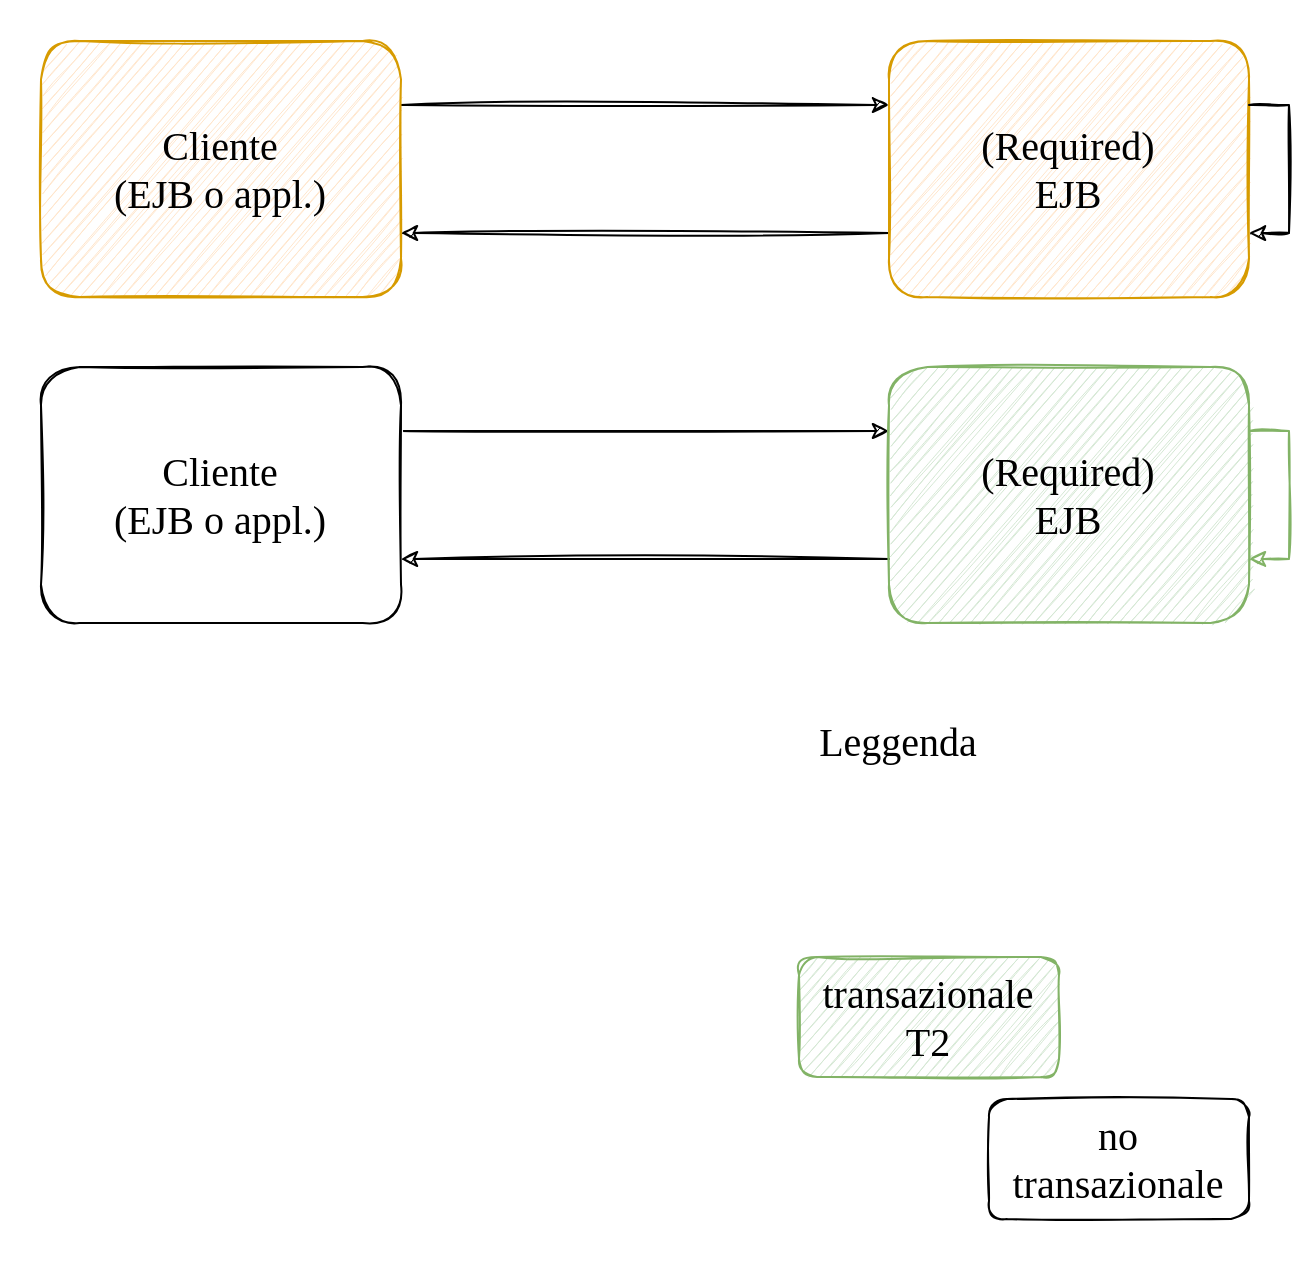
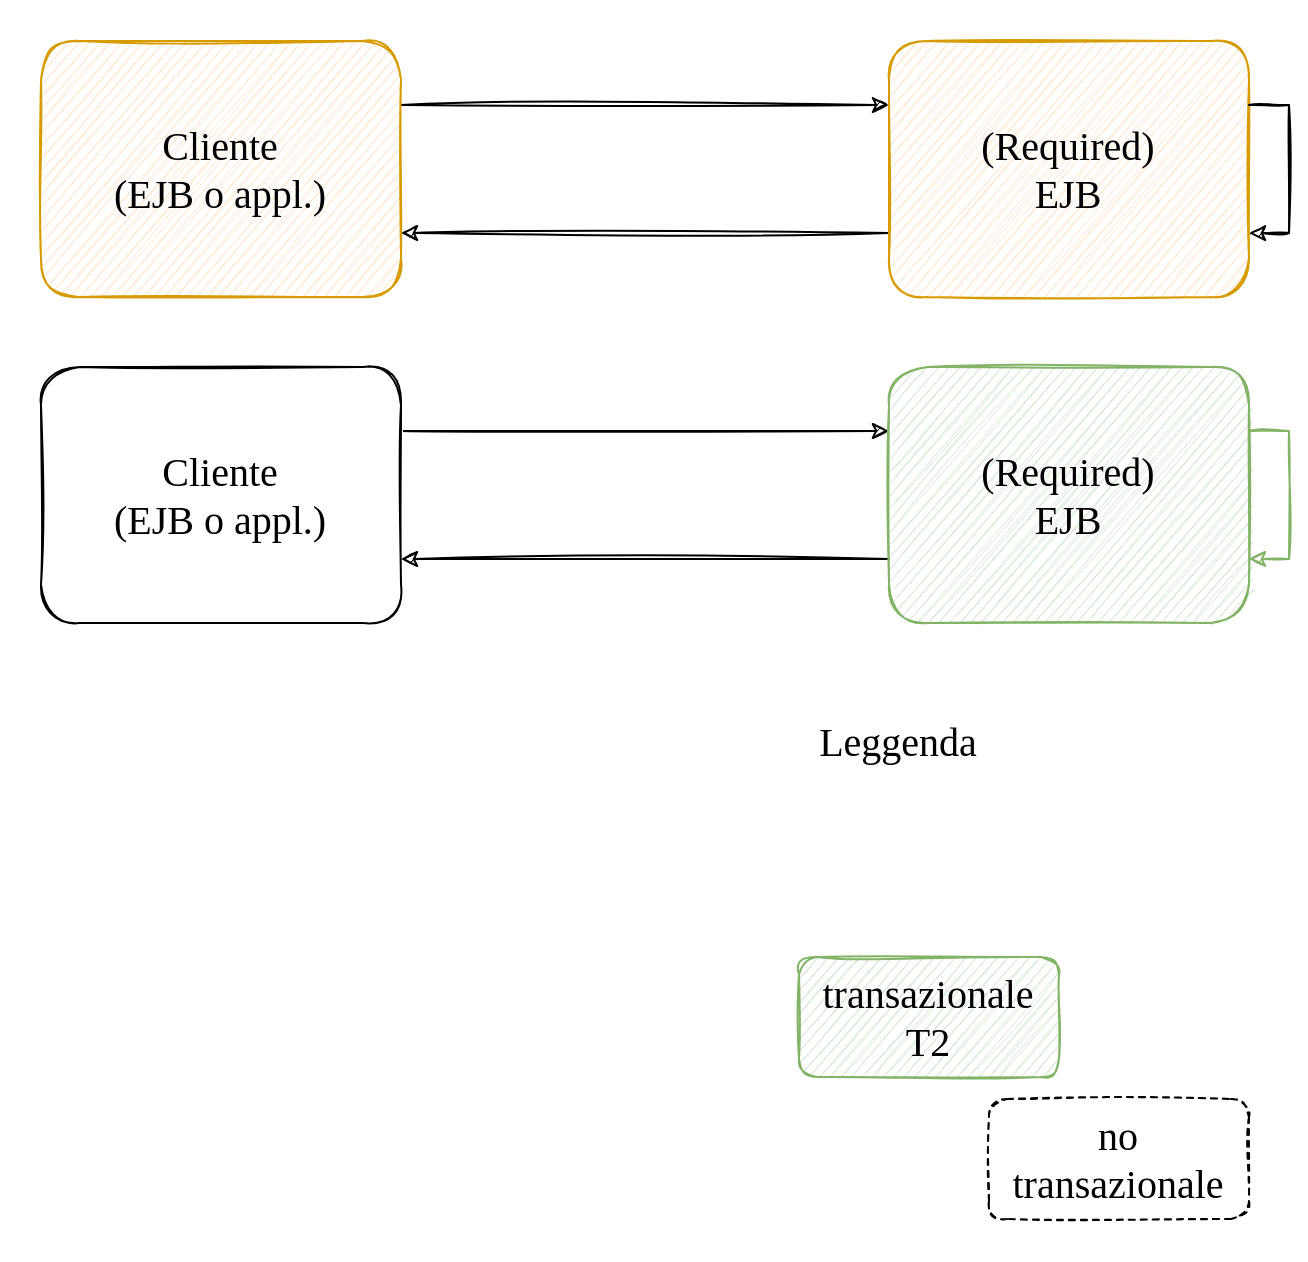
node "no transazionale": style solid -> dashed
